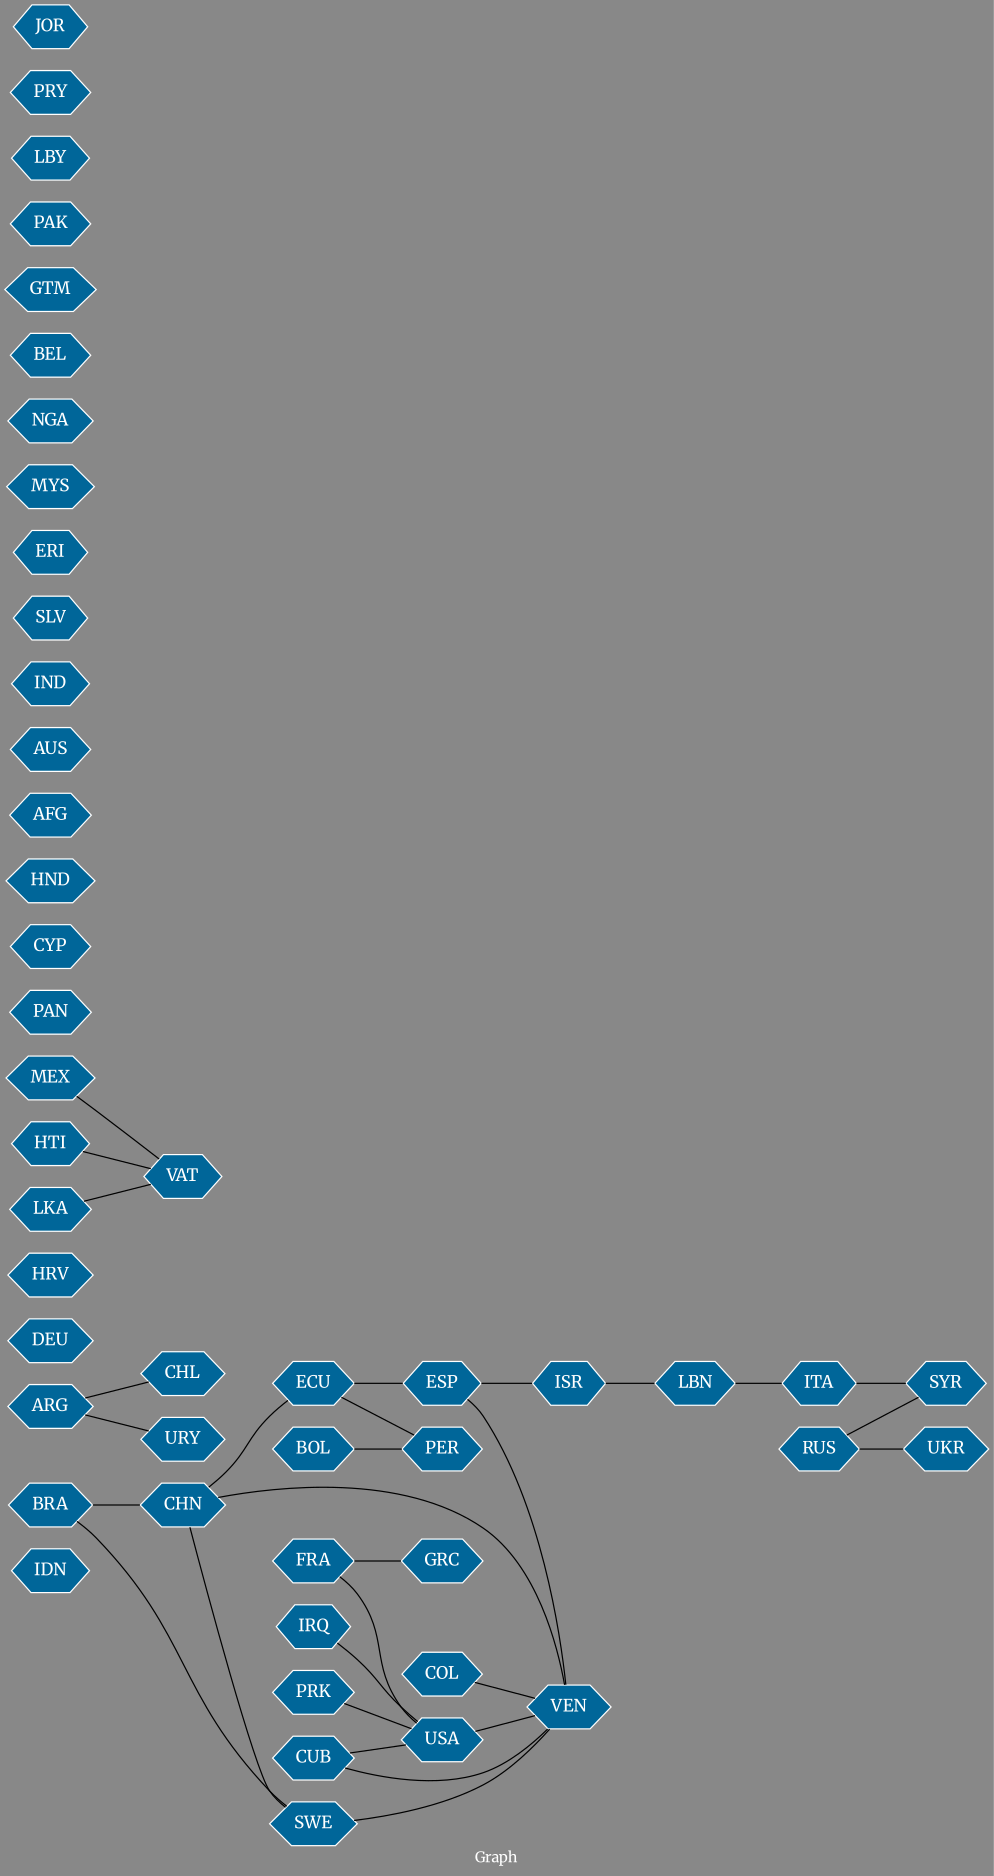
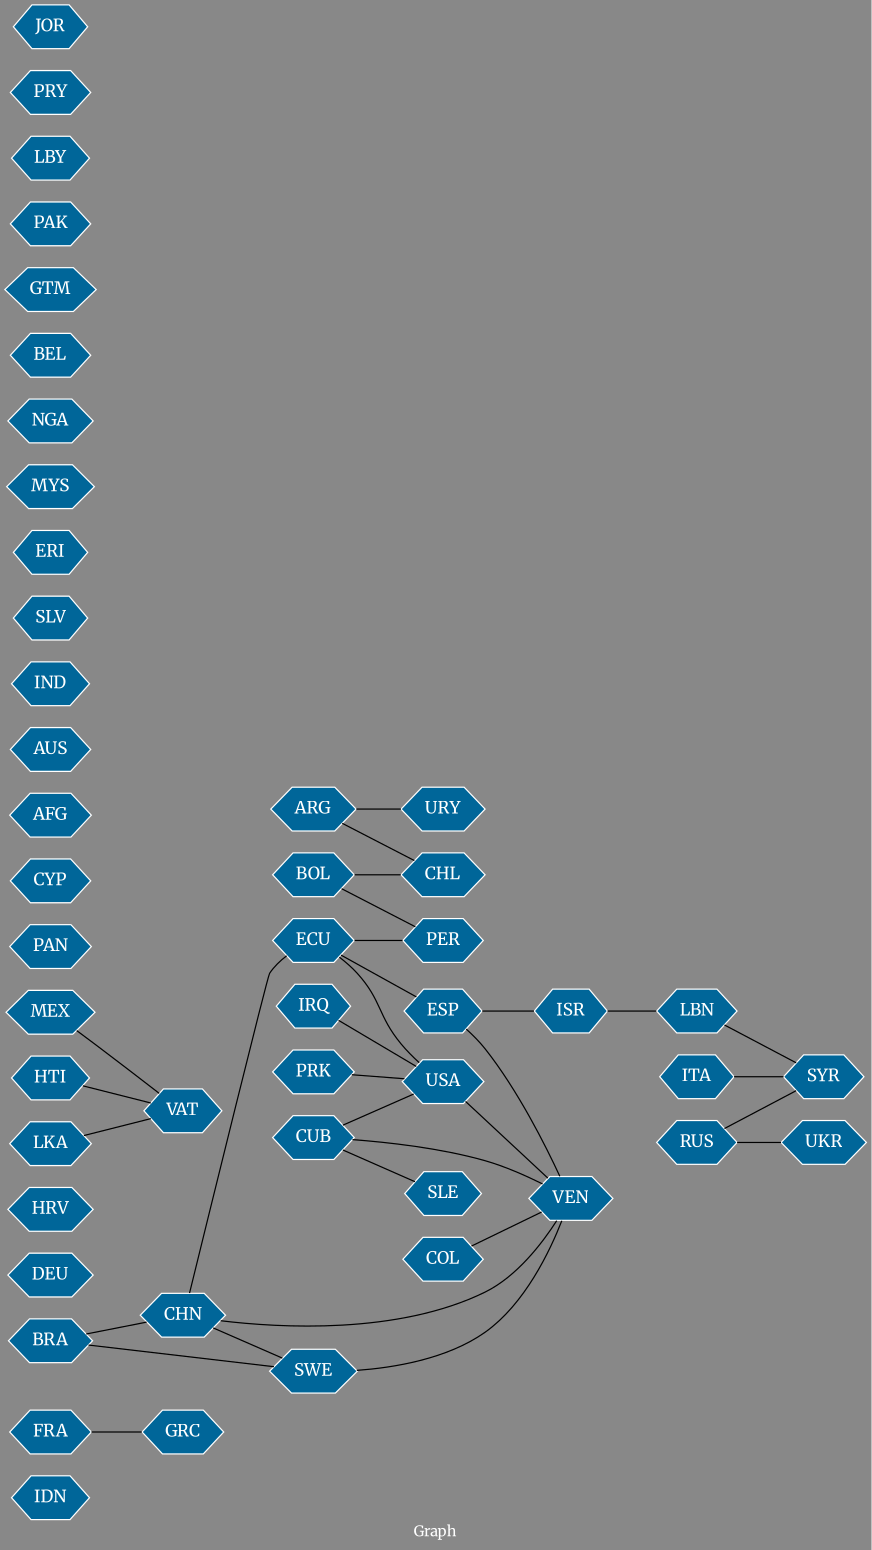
edge "BOL" -- "CHL": added
node "HND": removed
node "SLE": added
edge "LBN" -- "ITA": now "LBN" -- "SYR"
edge "FRA" -- "USA": now "ECU" -- "USA"
